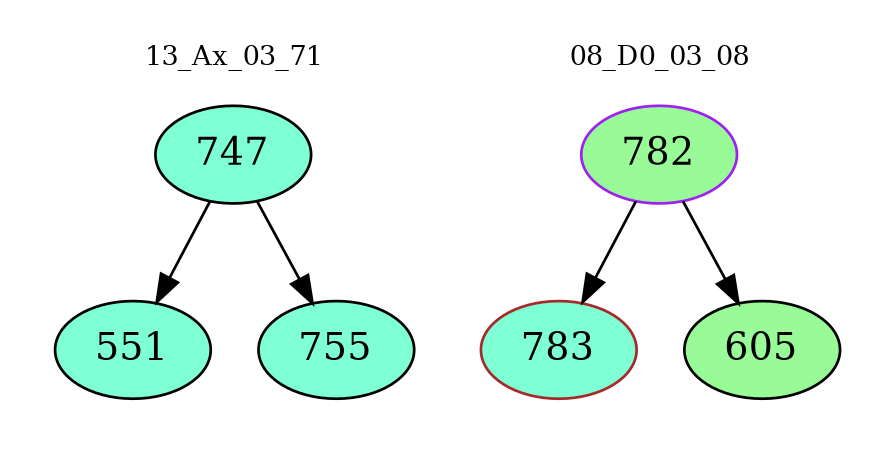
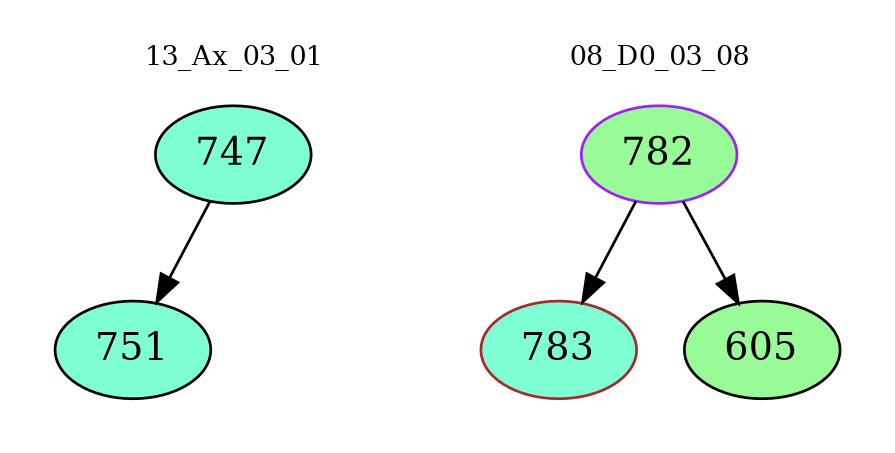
cluster "13_Ax_03_71": label "13_Ax_03_71" -> "13_Ax_03_01"
node "551": label "551" -> "751"
node "755": removed
